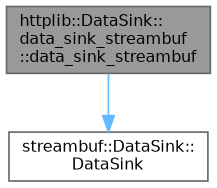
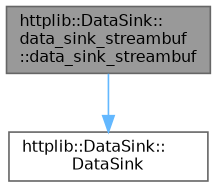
node "streambuf::DataSink:: DataSink": label "streambuf::DataSink:: DataSink" -> "httplib::DataSink:: DataSink"
